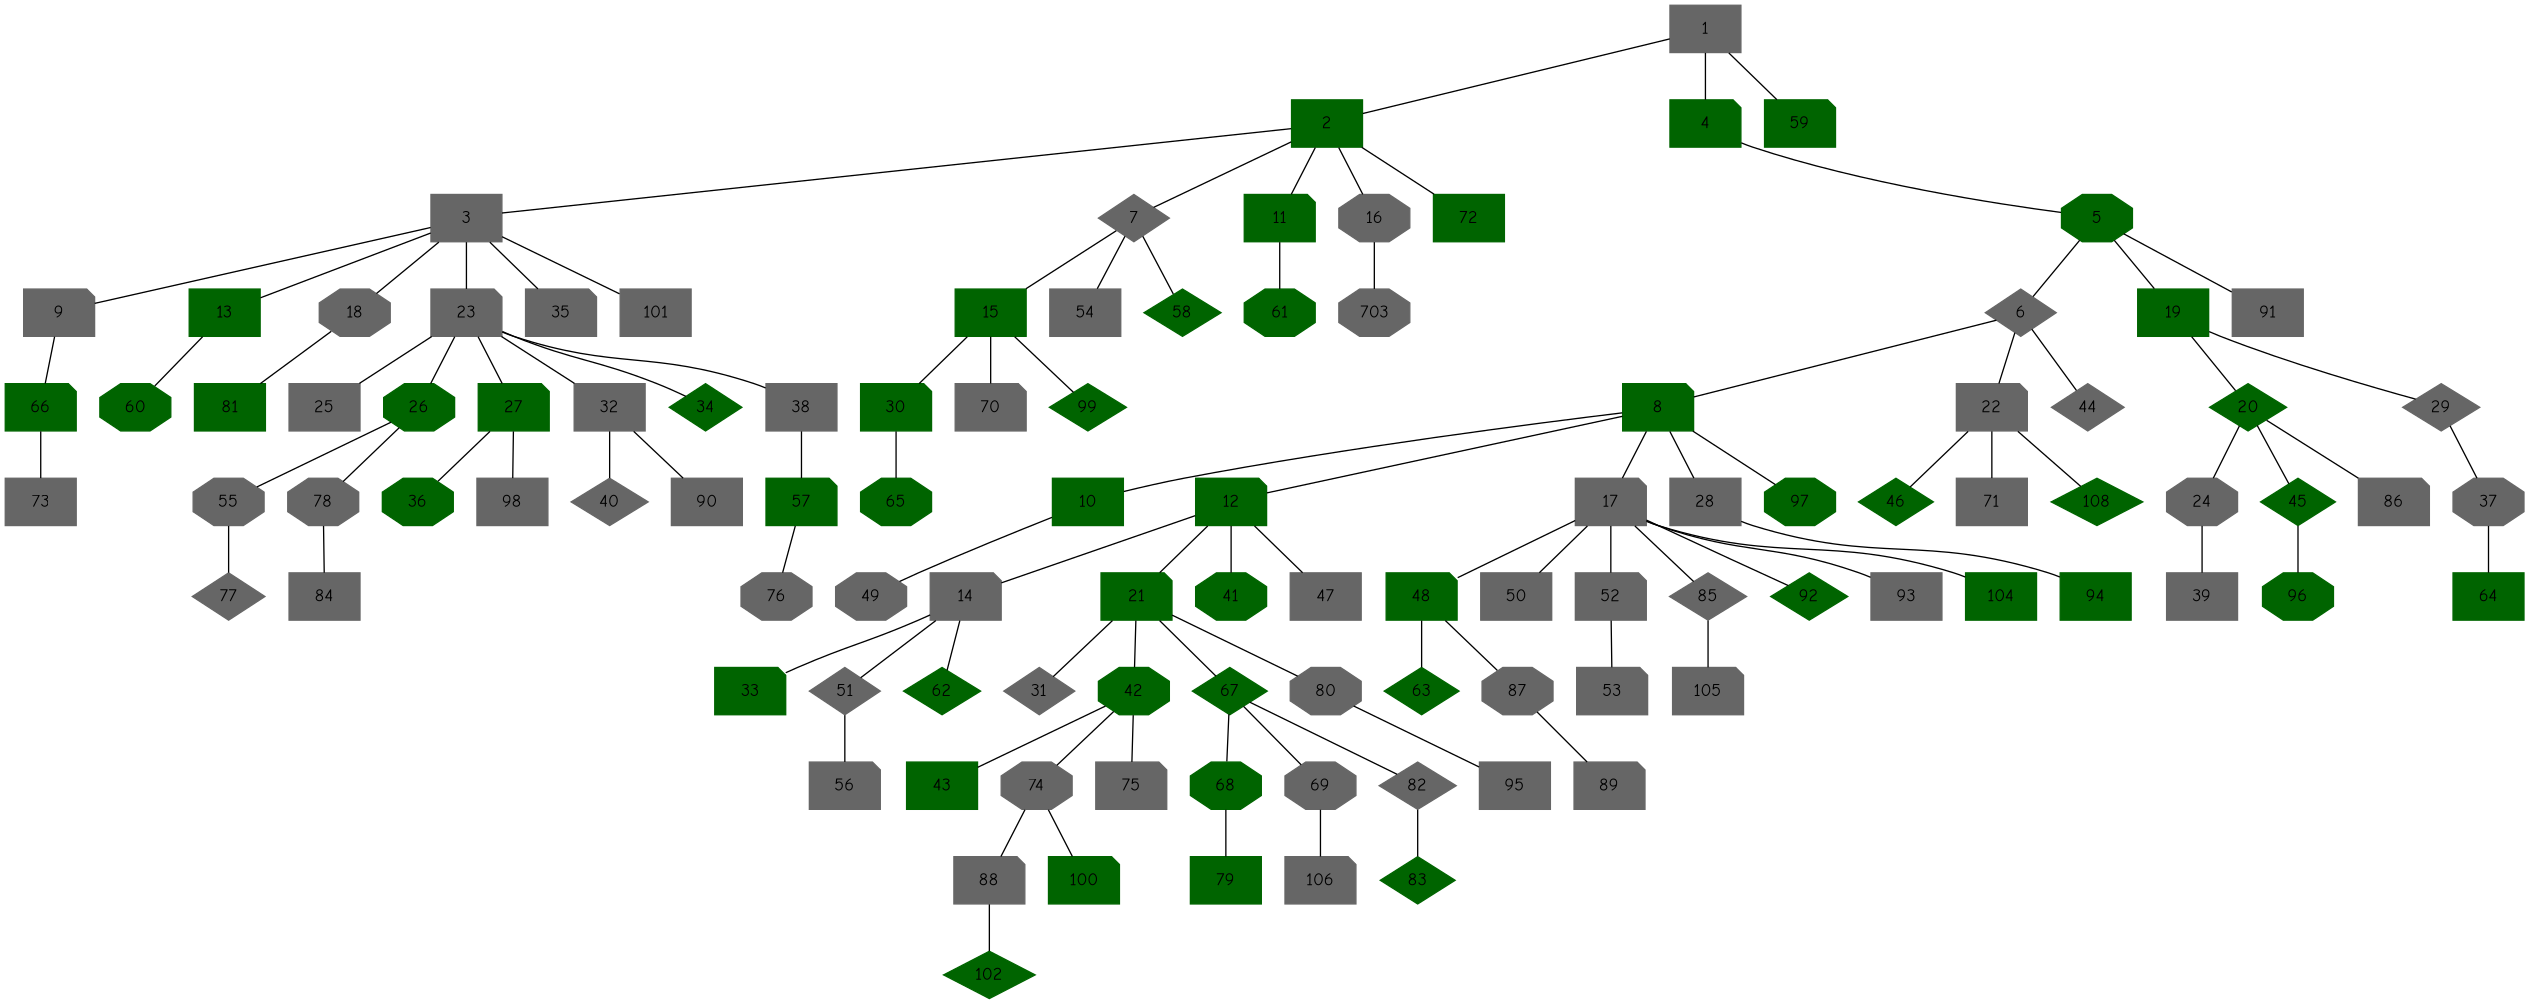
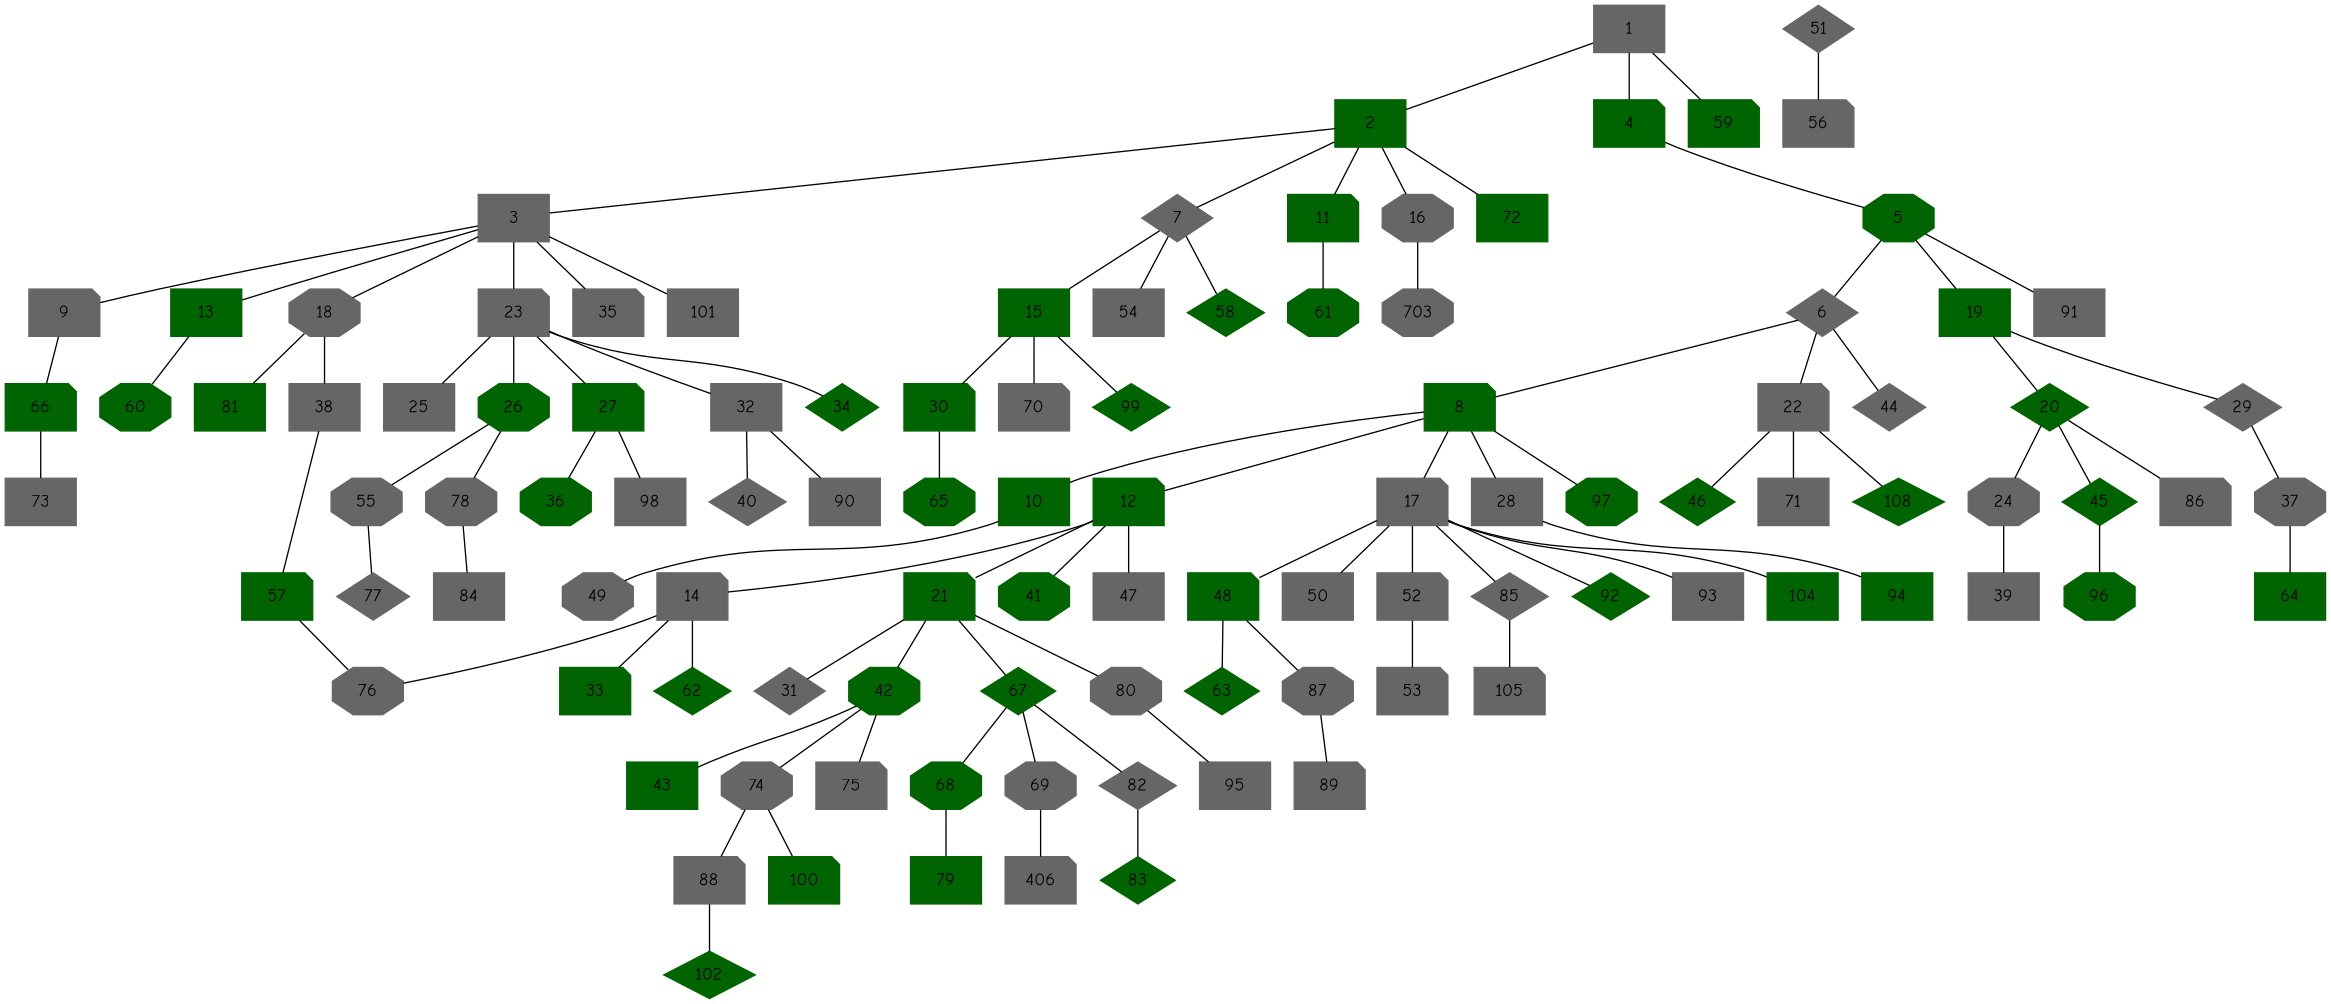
edge "23" -- "38": now "18" -- "38"
edge "14" -- "51": now "14" -- "76"
node "106": label "106" -> "406"
